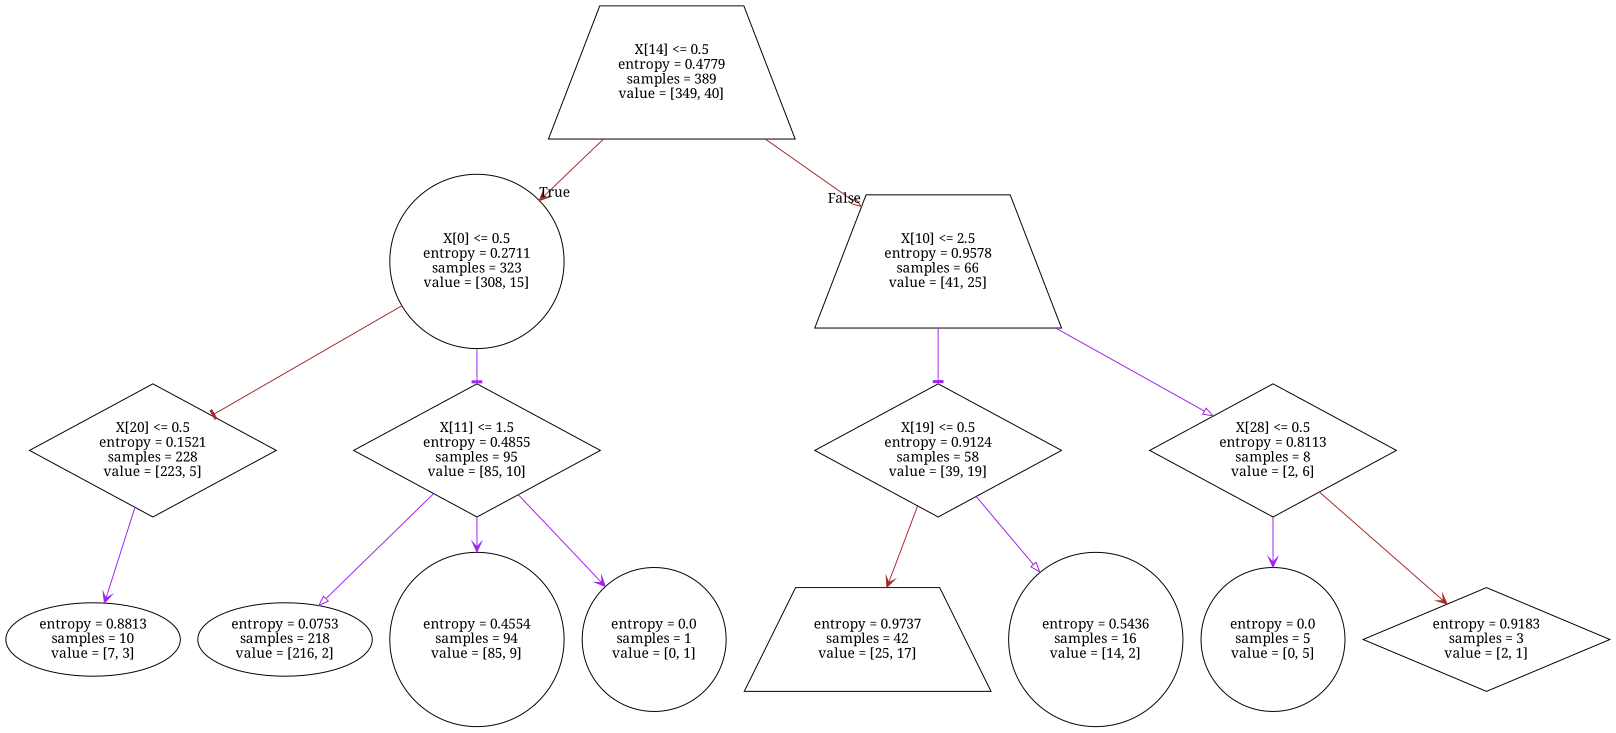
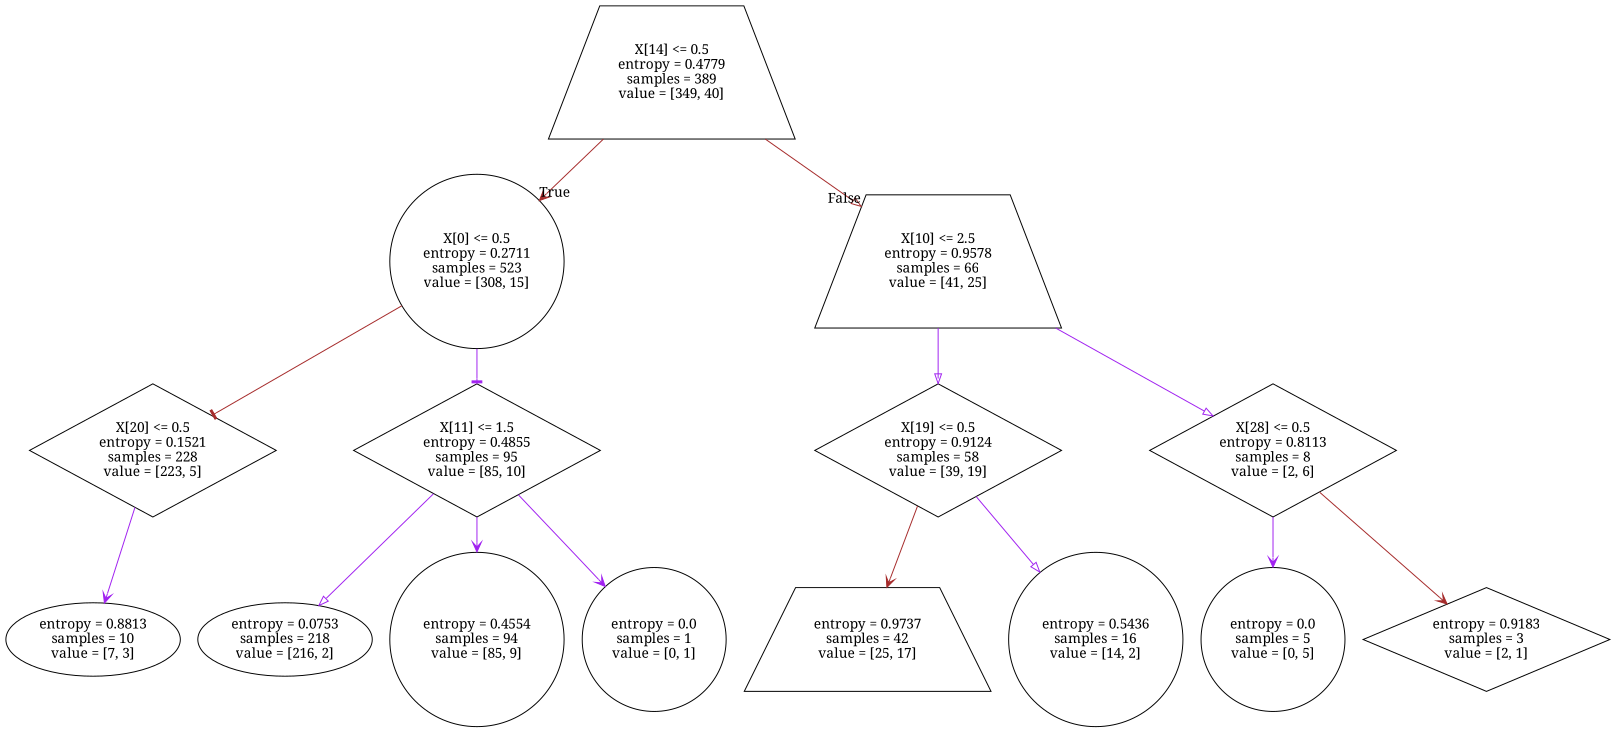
node "X[0] <= 0.5 entropy = 0.2711 samples = 323 value = [308, 15]": label "X[0] <= 0.5 entropy = 0.2711 samples = 323 value = [308, 15]" -> "X[0] <= 0.5 entropy = 0.2711 samples = 523 value = [308, 15]"
edge "X[10] <= 2.5 entropy = 0.9578 samples = 66 value = [41, 25]" -> "X[19] <= 0.5 entropy = 0.9124 samples = 58 value = [39, 19]": arrowhead tee -> onormal
